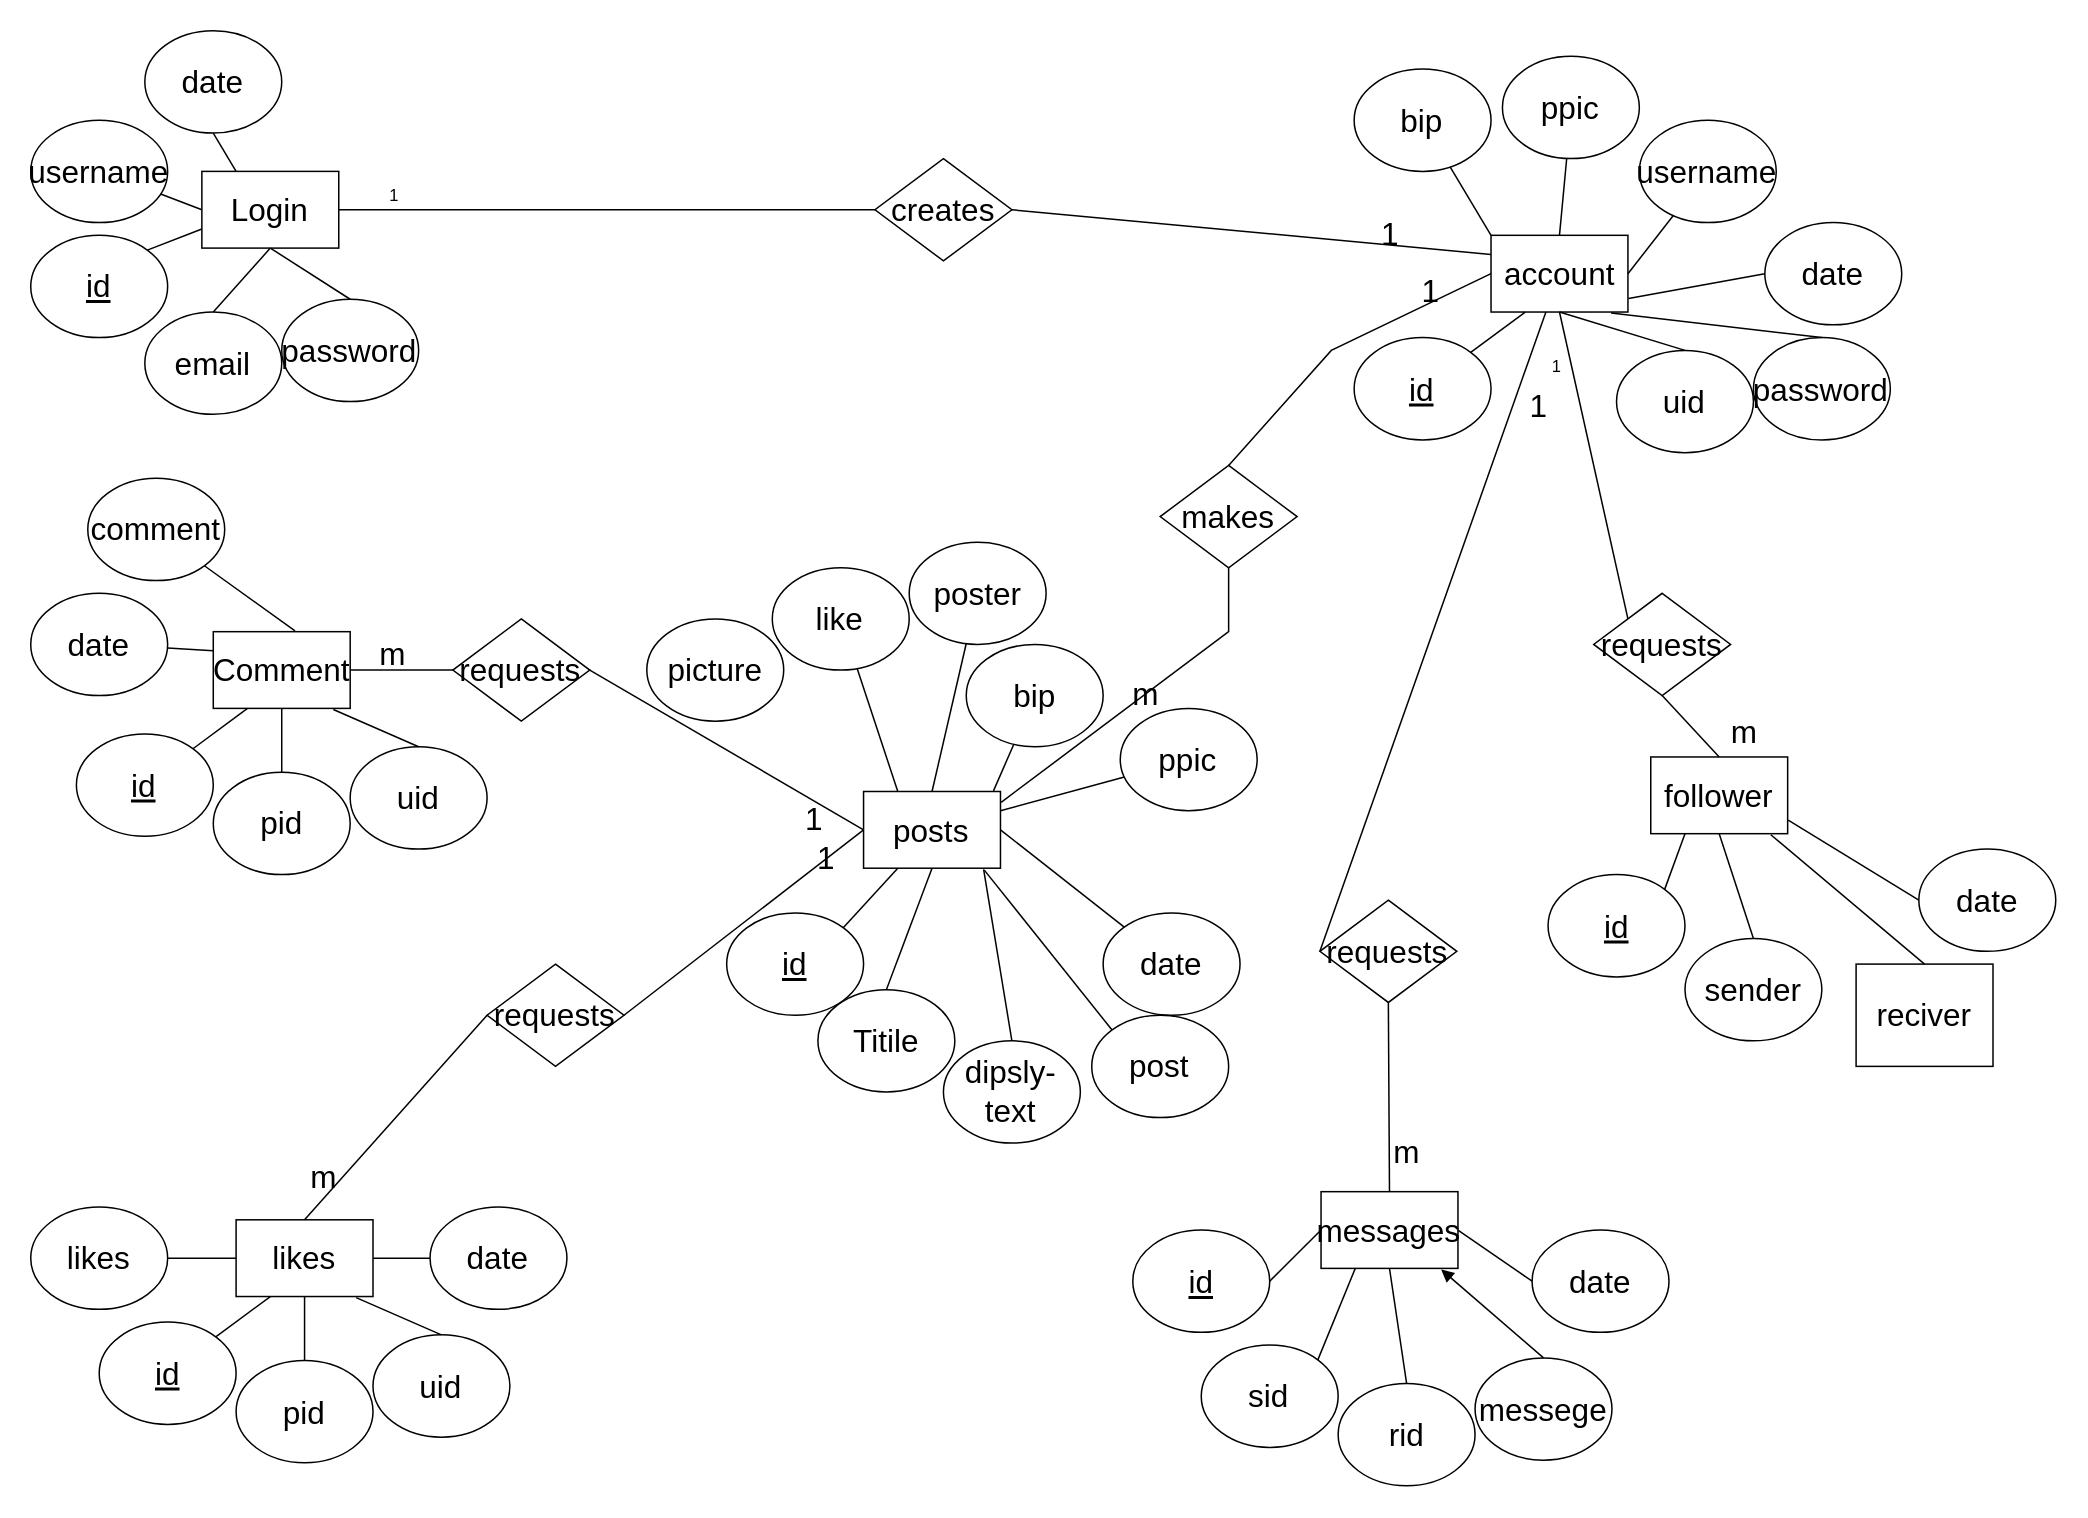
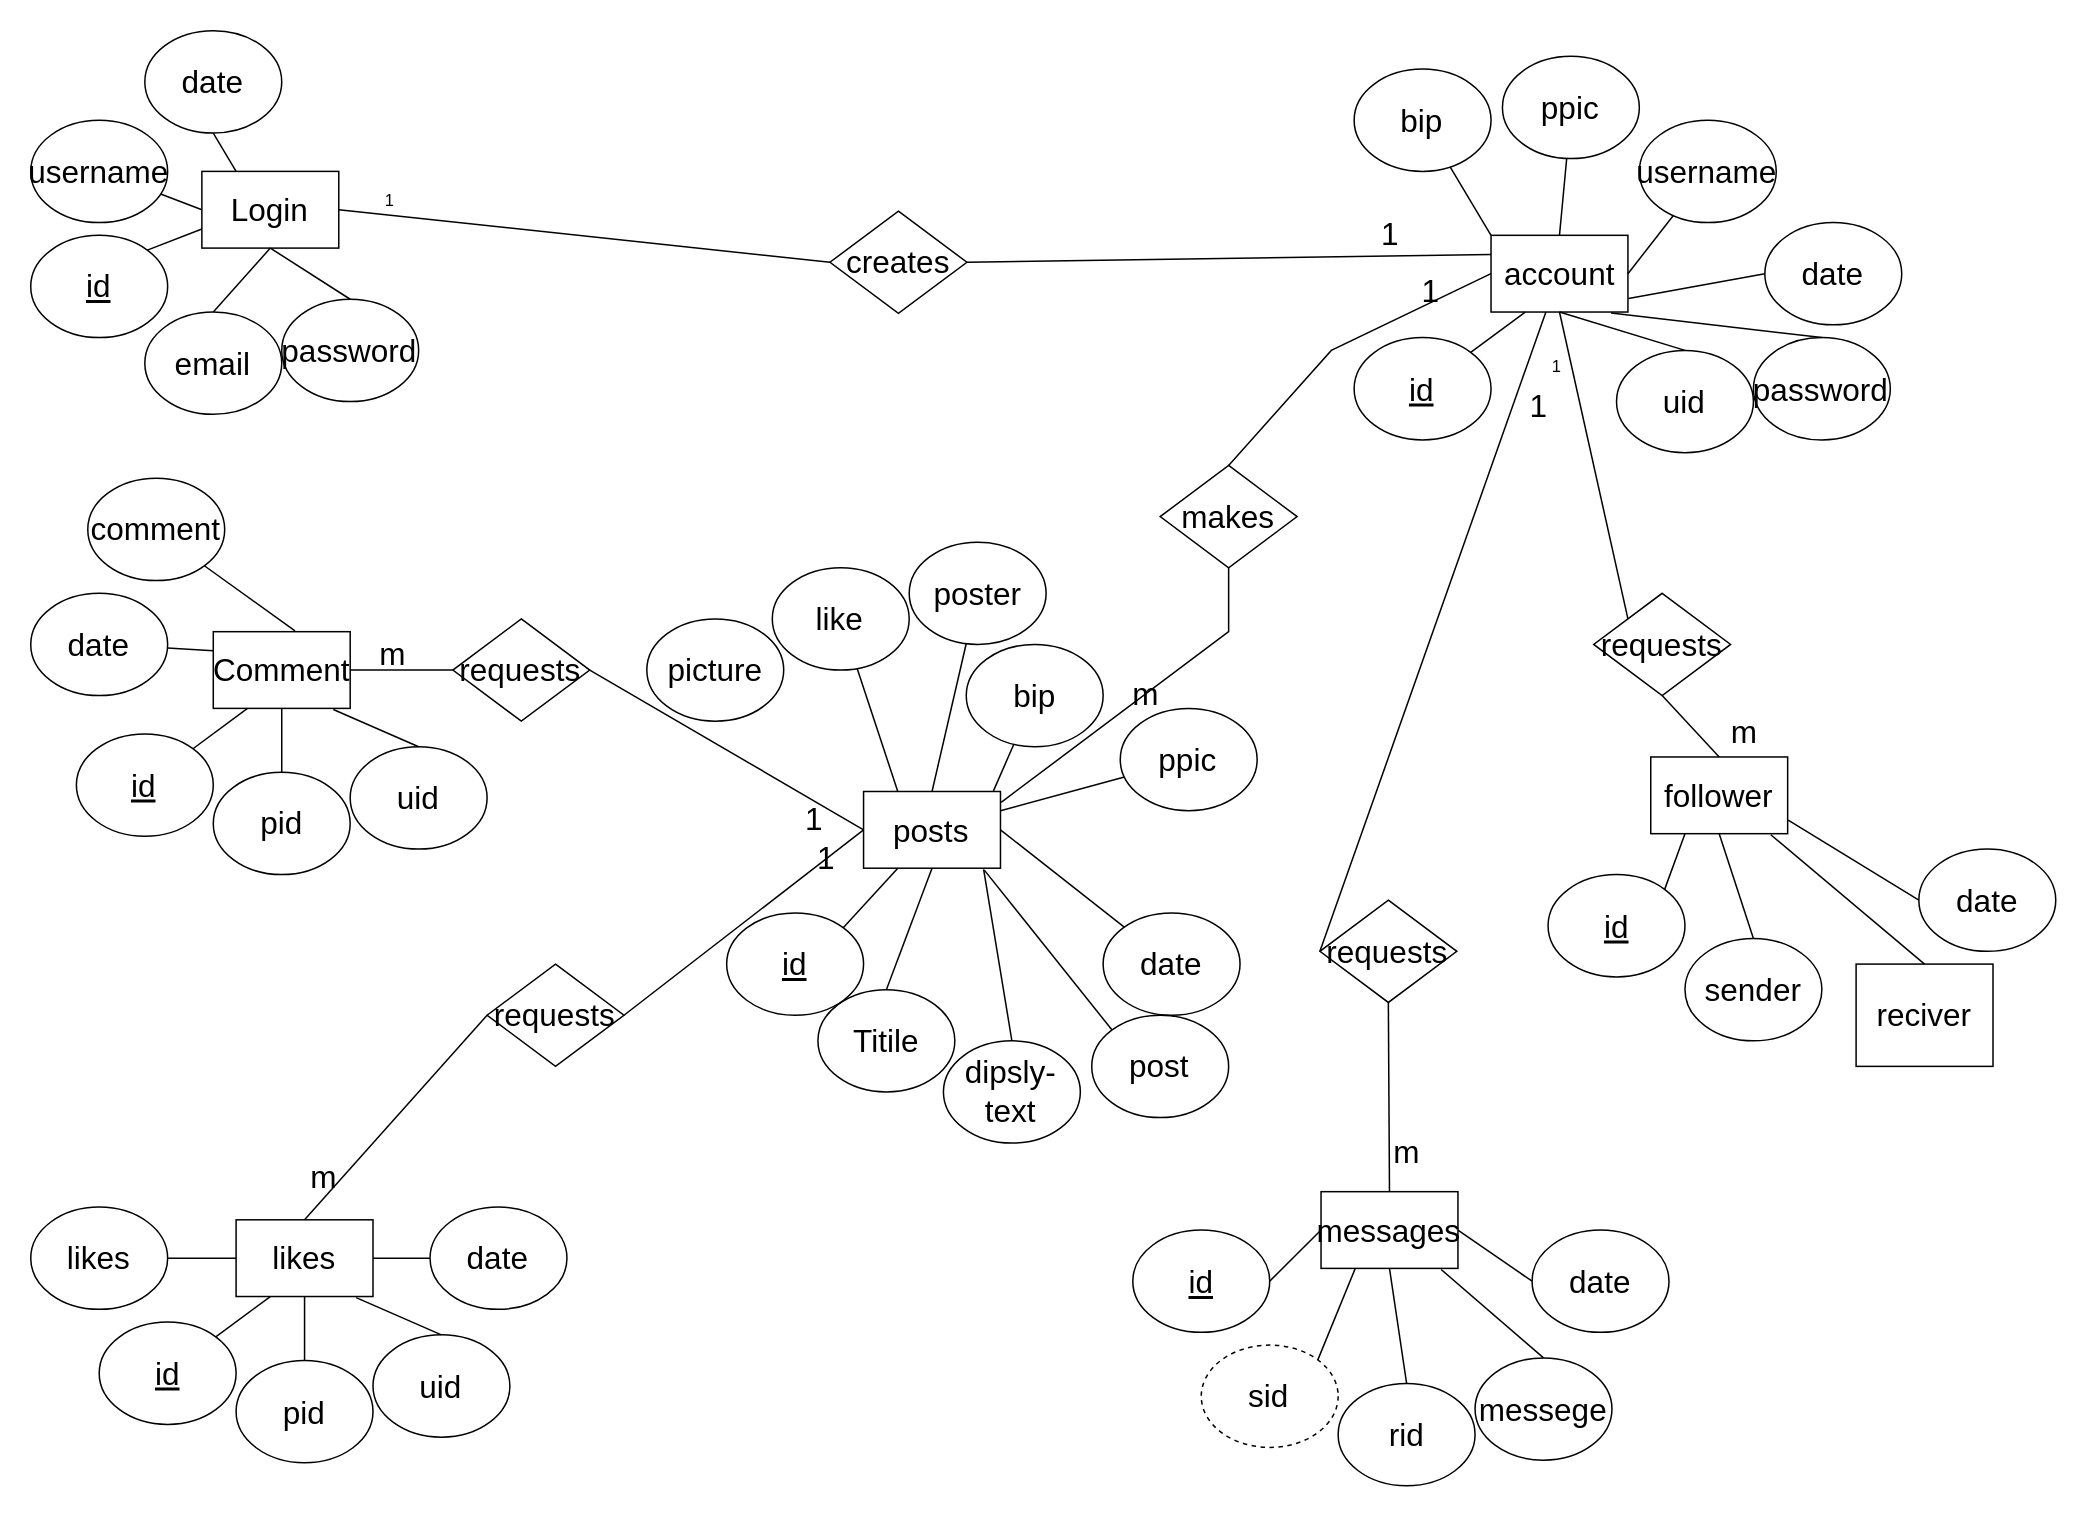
node "creates": moved (943, 210) -> (898, 262)
edge "messege" -> "messages": arrowhead block -> none
node "sid": style solid -> dashed
